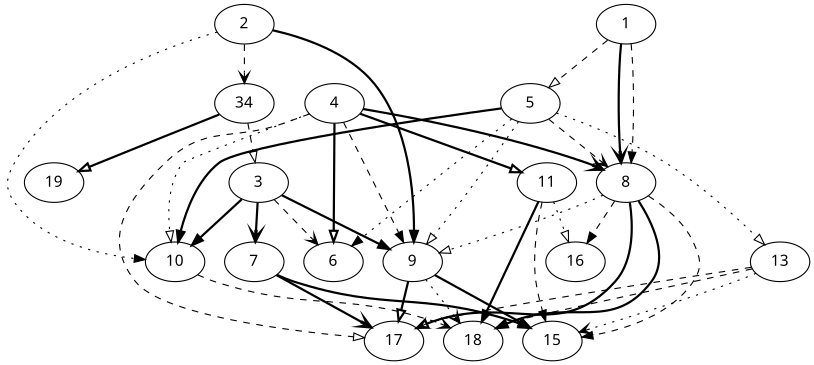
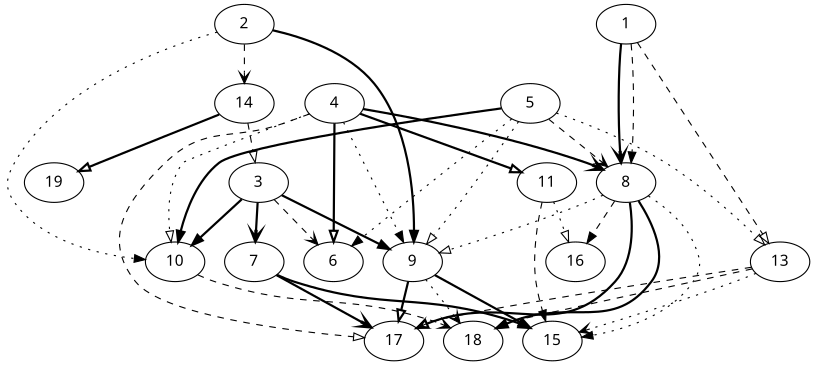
edge "1" -> "5": now "1" -> "13"
node "34": label "34" -> "14"
edge "4" -> "9": style dashed -> dotted
edge "11" -> "18": removed
edge "8" -> "15": style dashed -> dotted
